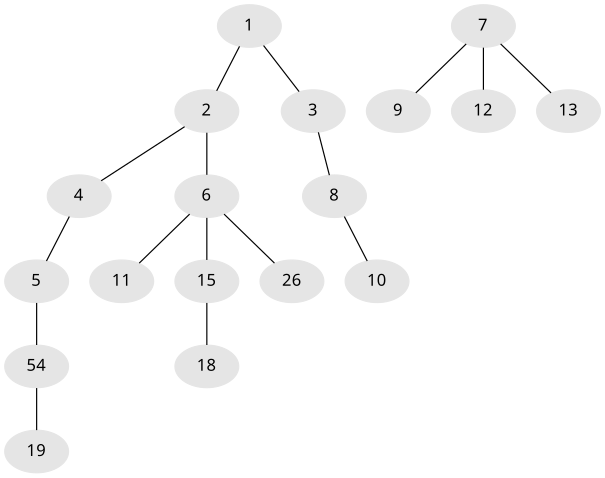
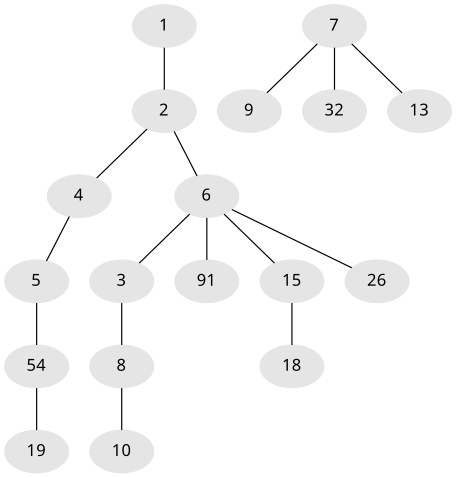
edge "1" -- "3": now "6" -- "3"
node "12": label "12" -> "32"
node "11": label "11" -> "91"
